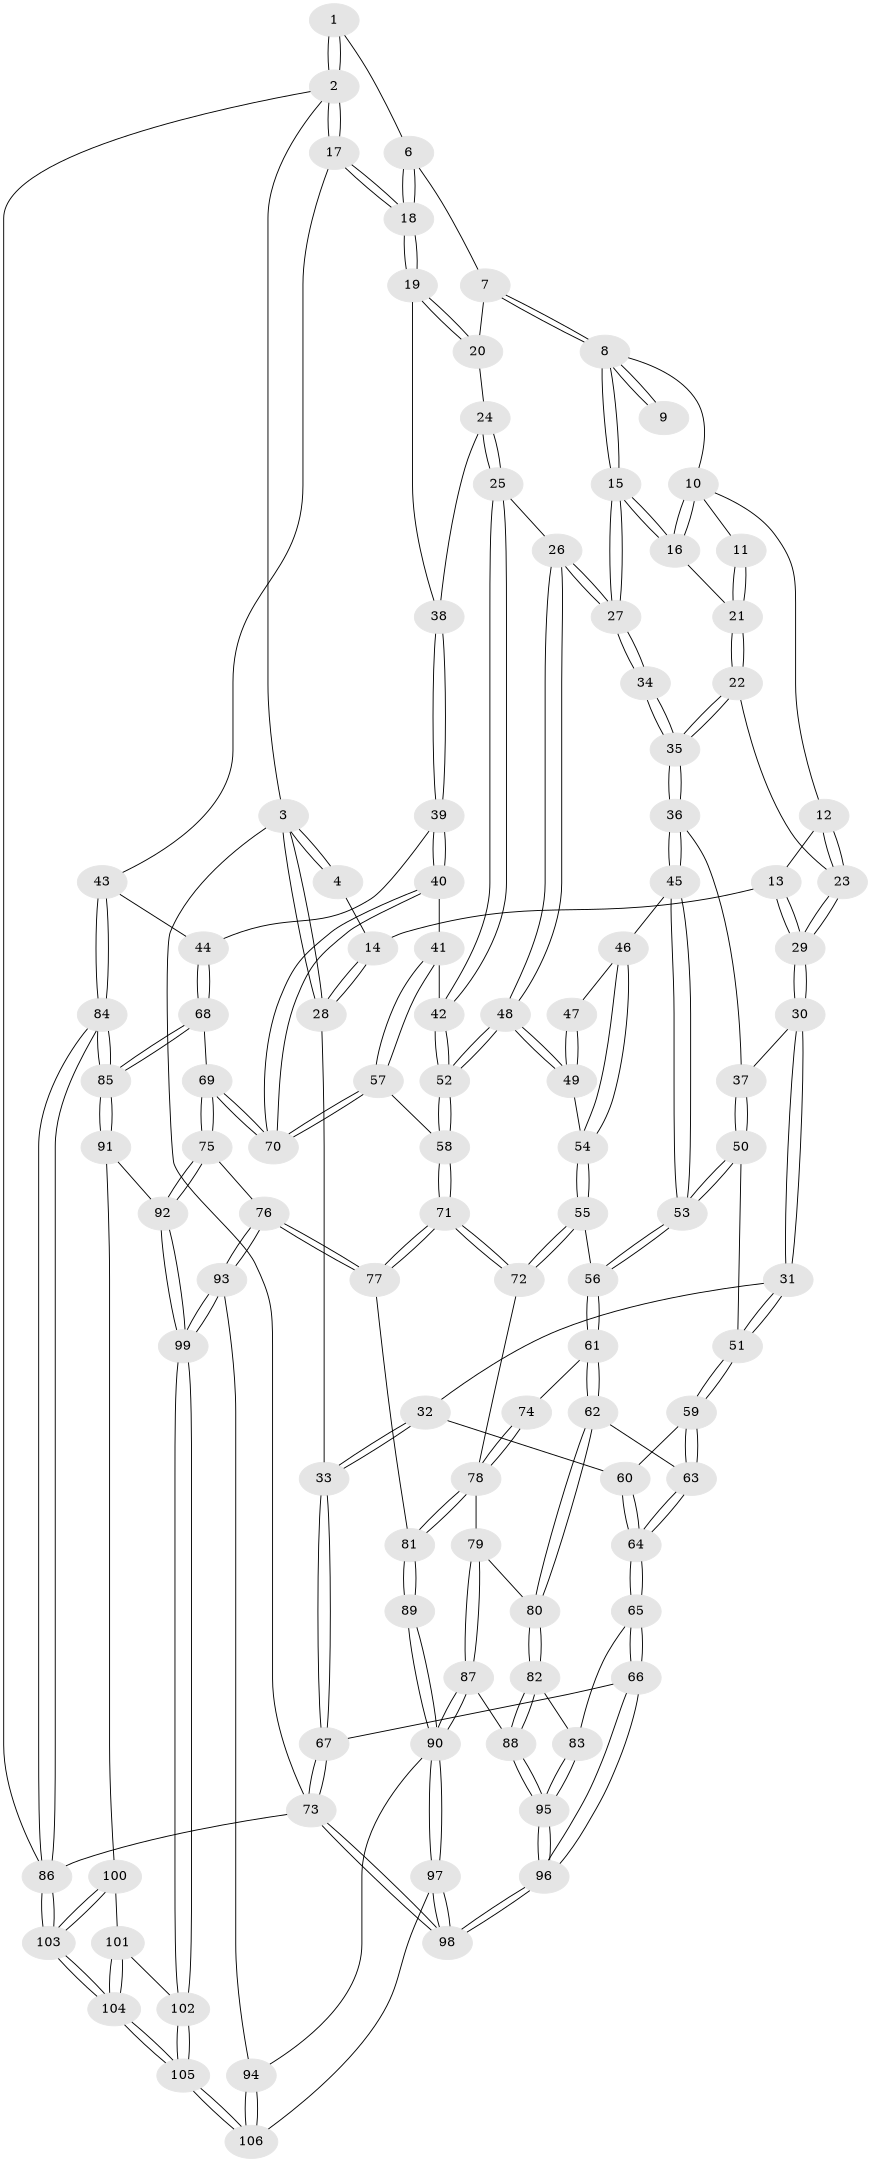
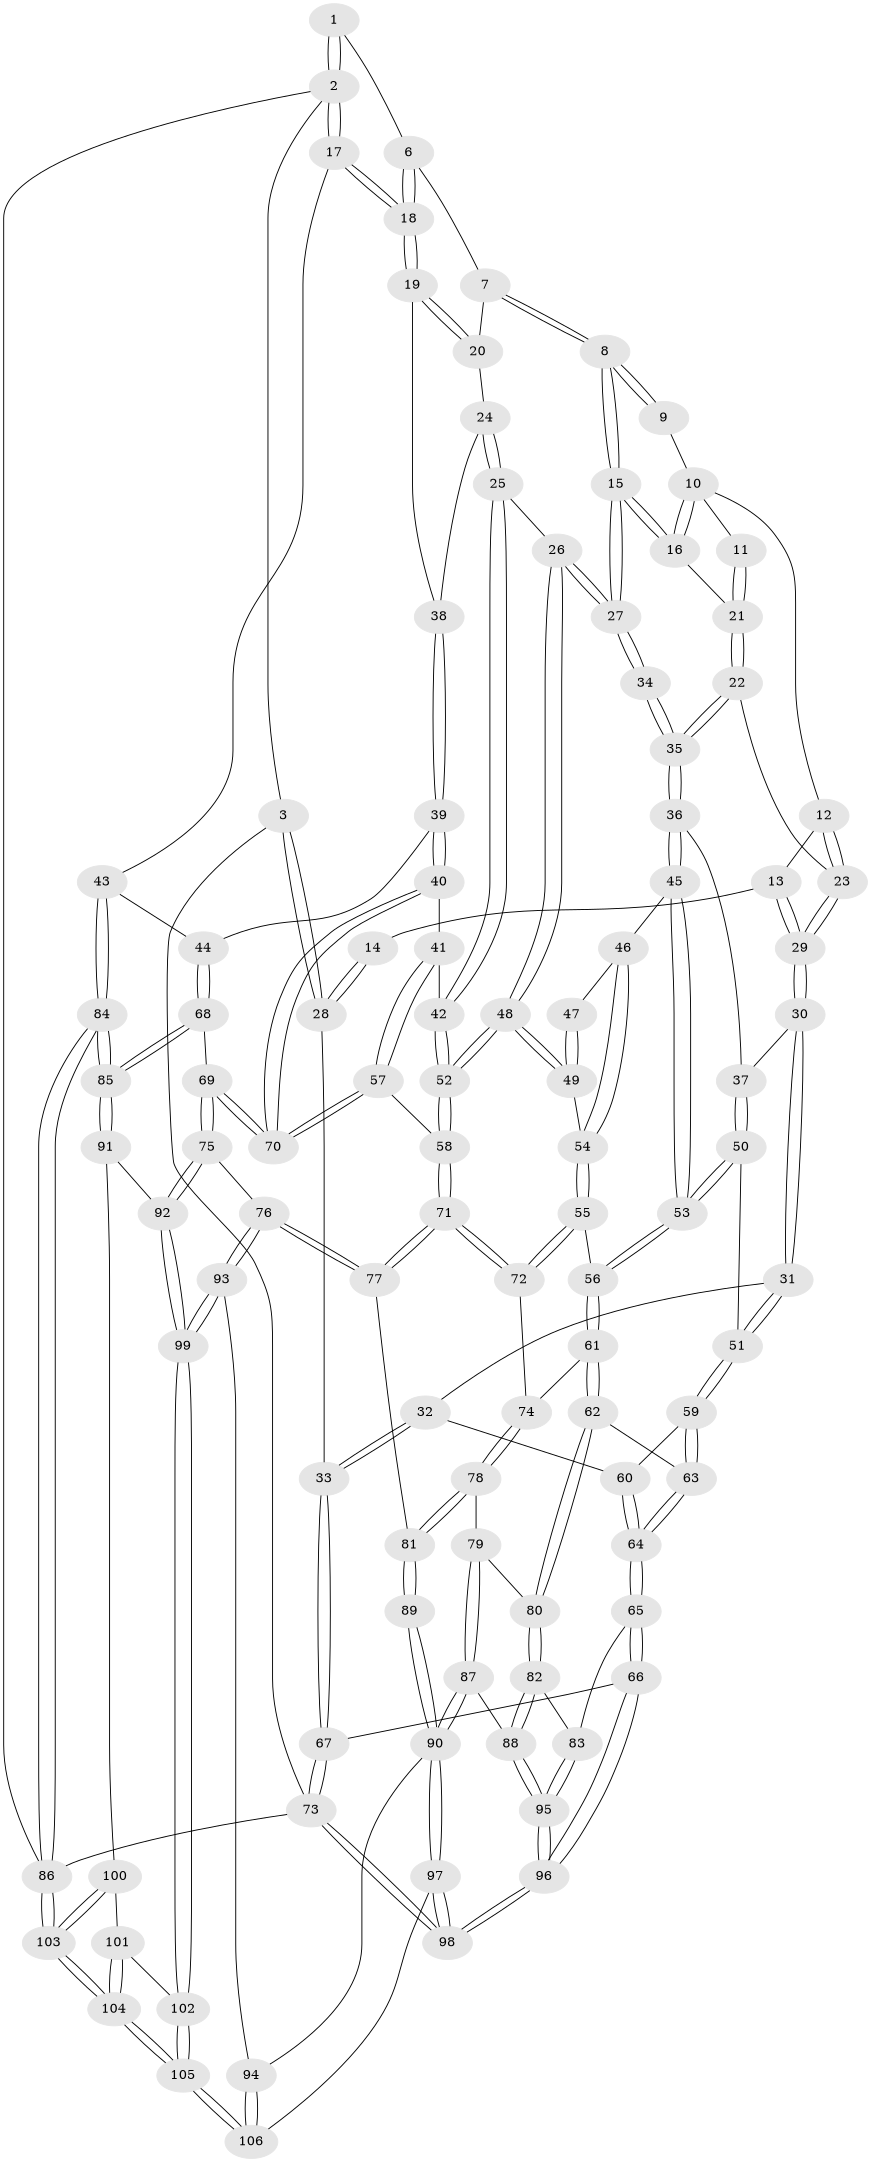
edge "8" -- "10": now "9" -- "10"
node "4": removed
edge "72" -- "78": now "72" -- "74"
